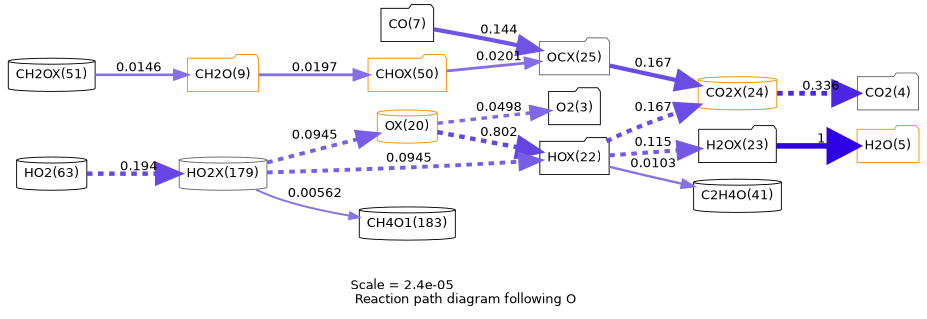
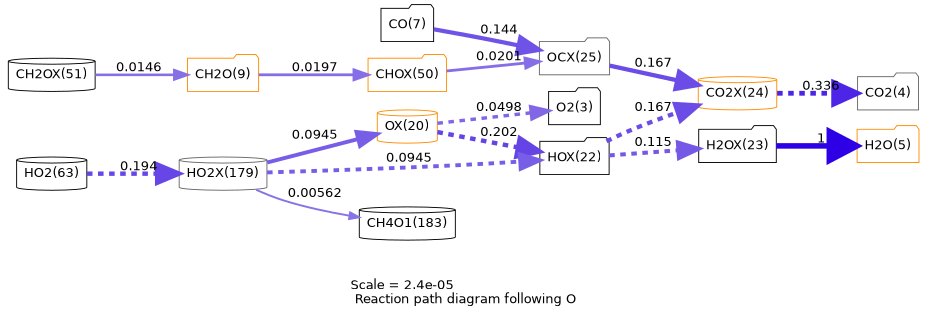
edge "OX(20)" -> "HOX(22)": label " 0.802" -> " 0.202"
edge "HO2X(179)" -> "OX(20)": style dashed -> solid
node "C2H4O(41)": removed
